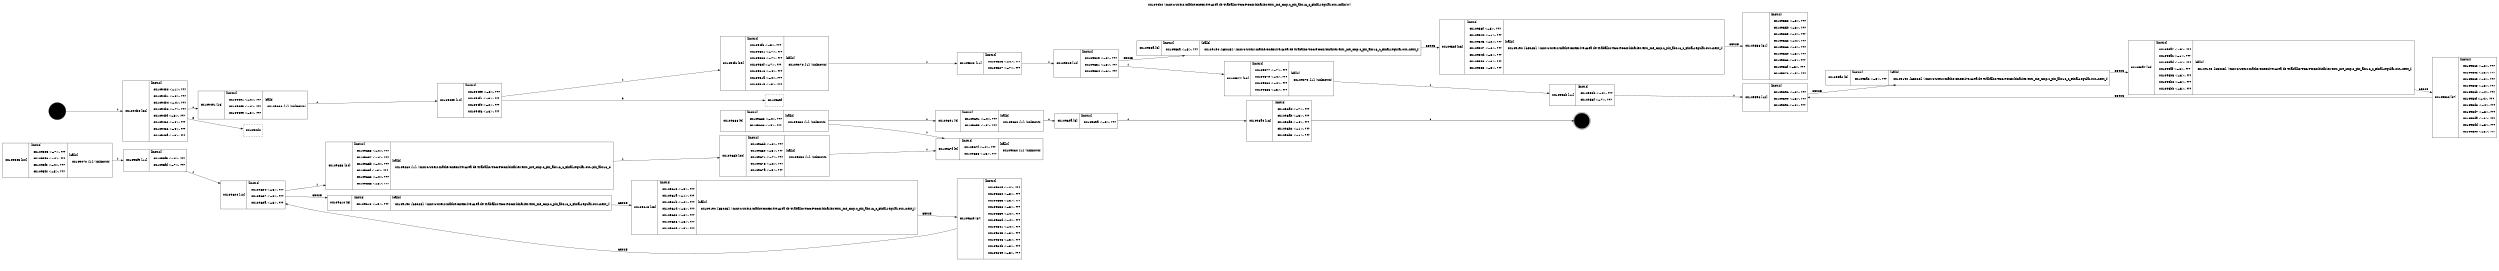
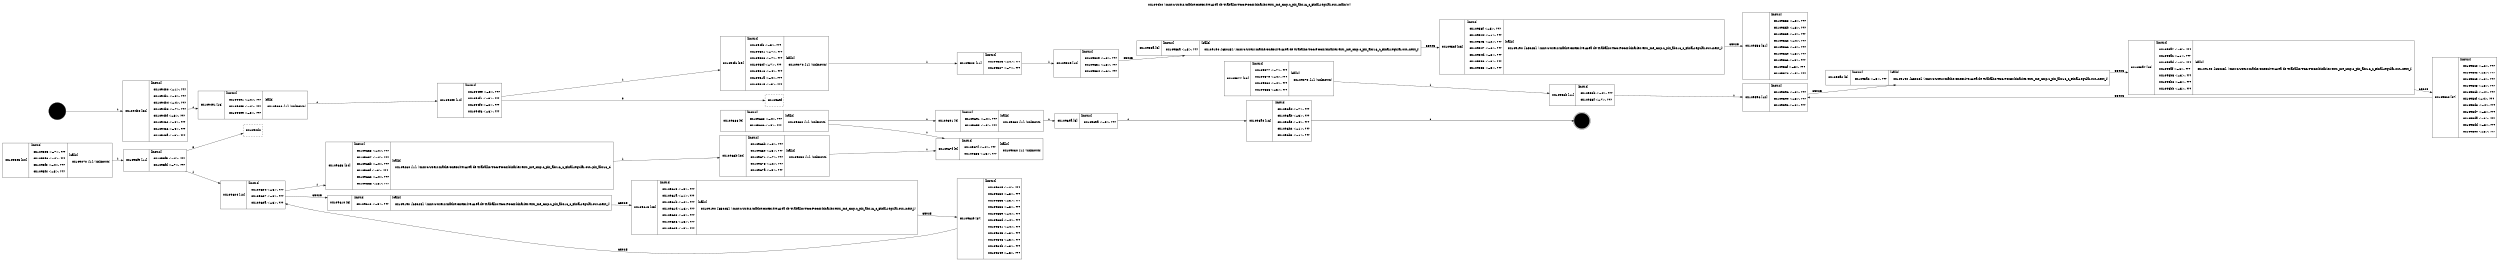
edge "0x10952e [12]" -> "0x109577 [20]": removed, label "1"
edge "0x1094b0 [32]" -> "0x1094d0": now "0x1095f9 [11]" -> "0x1094d0"
